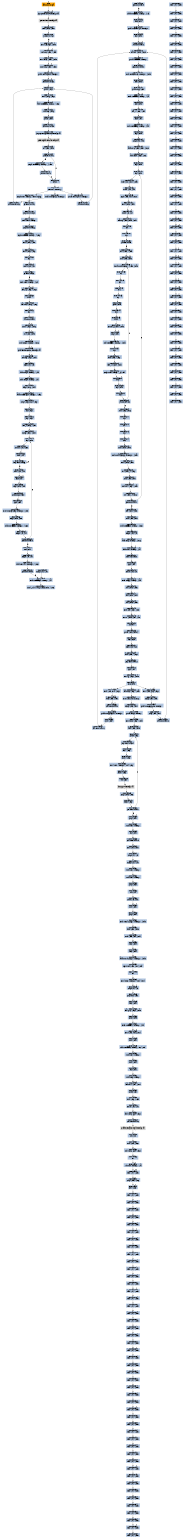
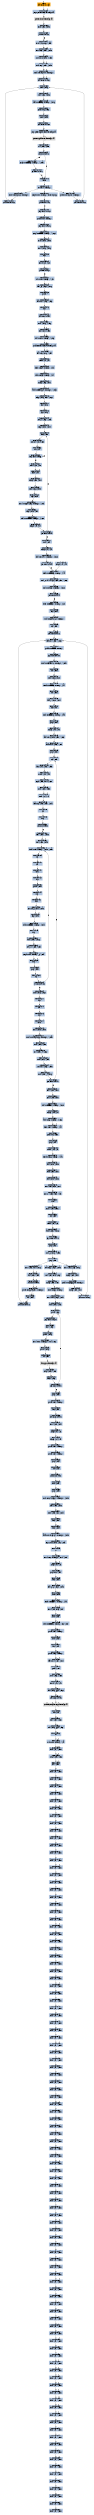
node "0x00409b88 xorl $0x4550<UINT32>, %ecx": added
node "0x0000005e addb %al, (%eax)": added
